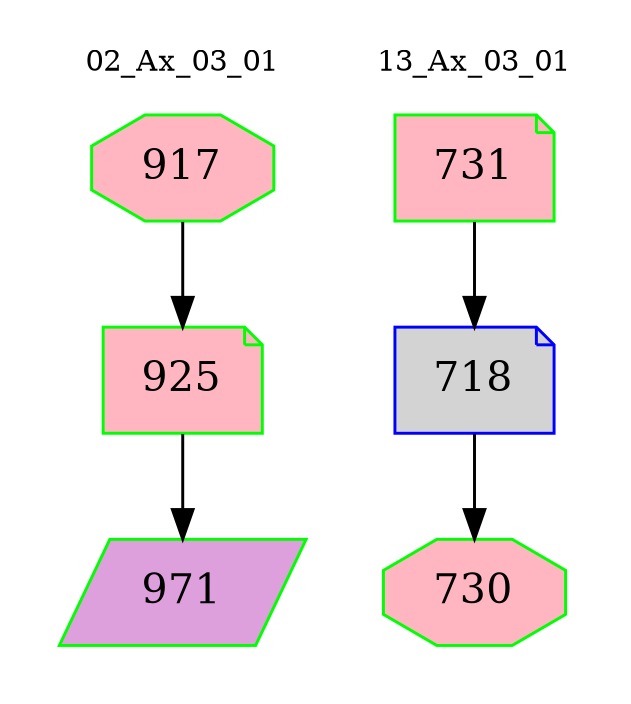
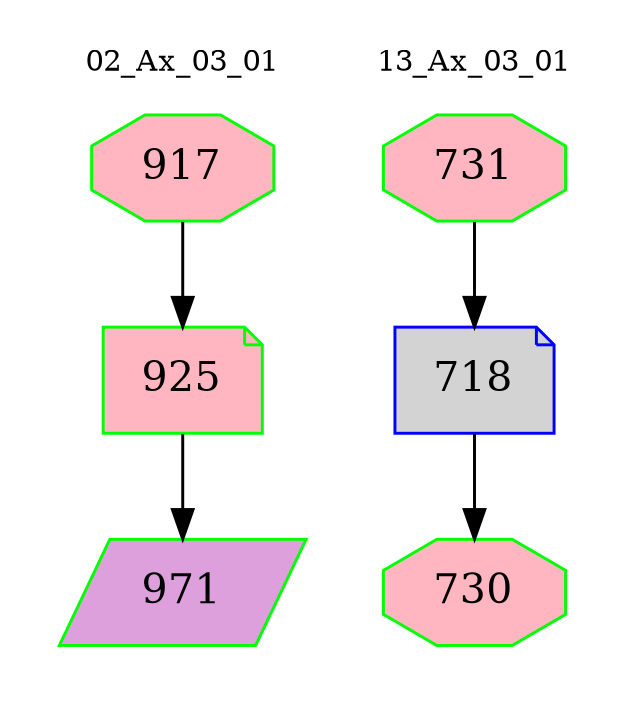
node "731": shape note -> octagon
